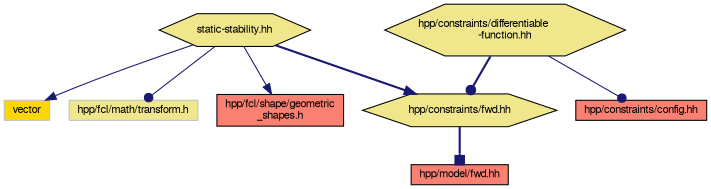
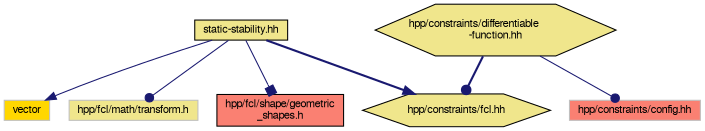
node "static-stability.hh": shape hexagon -> box
edge "static-stability.hh" -> "hpp/fcl/shape/geometric _shapes.h": arrowhead normal -> box
node "hpp/constraints/fwd.hh": label "hpp/constraints/fwd.hh" -> "hpp/constraints/fcl.hh"
node "hpp/constraints/config.hh": color black -> grey75
node "hpp/model/fwd.hh": removed
